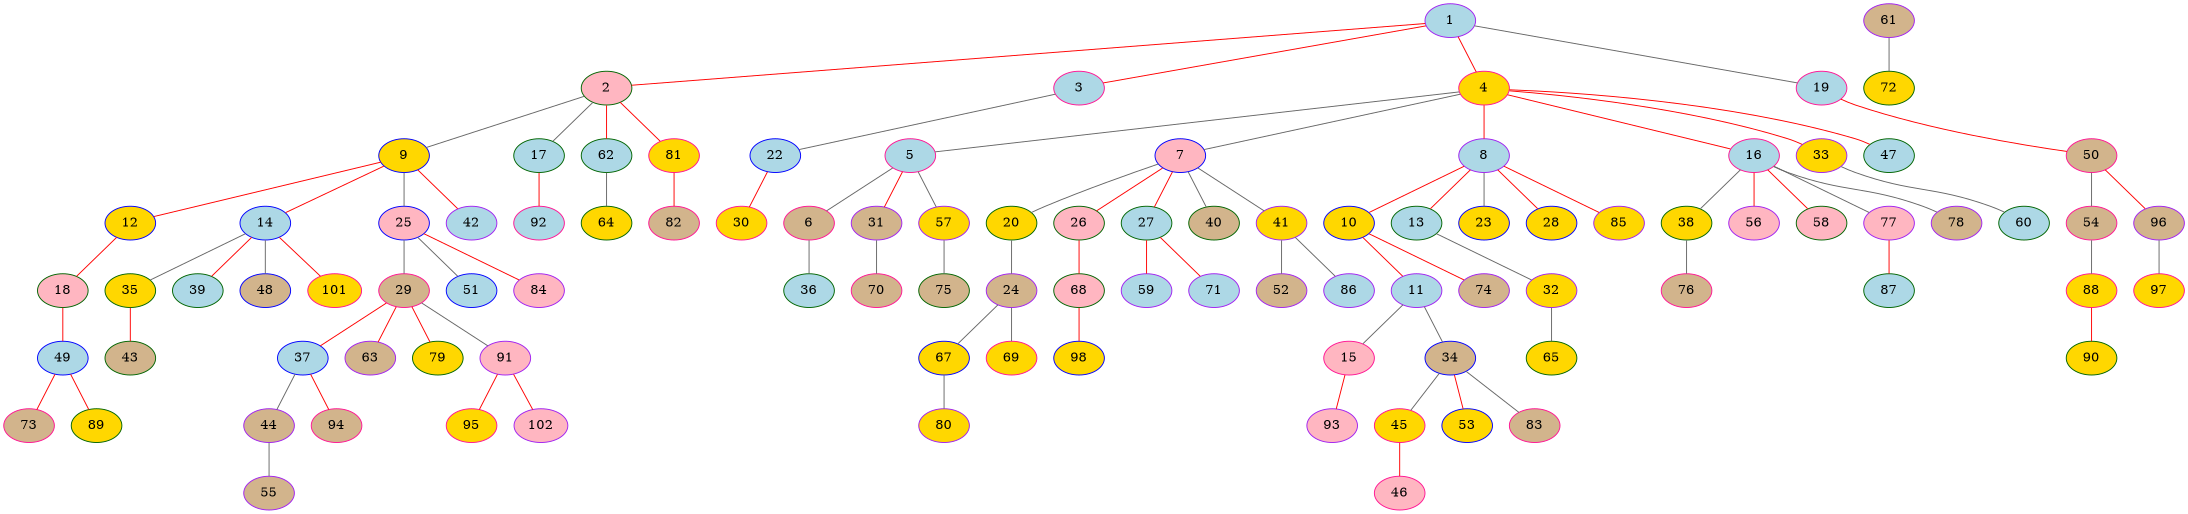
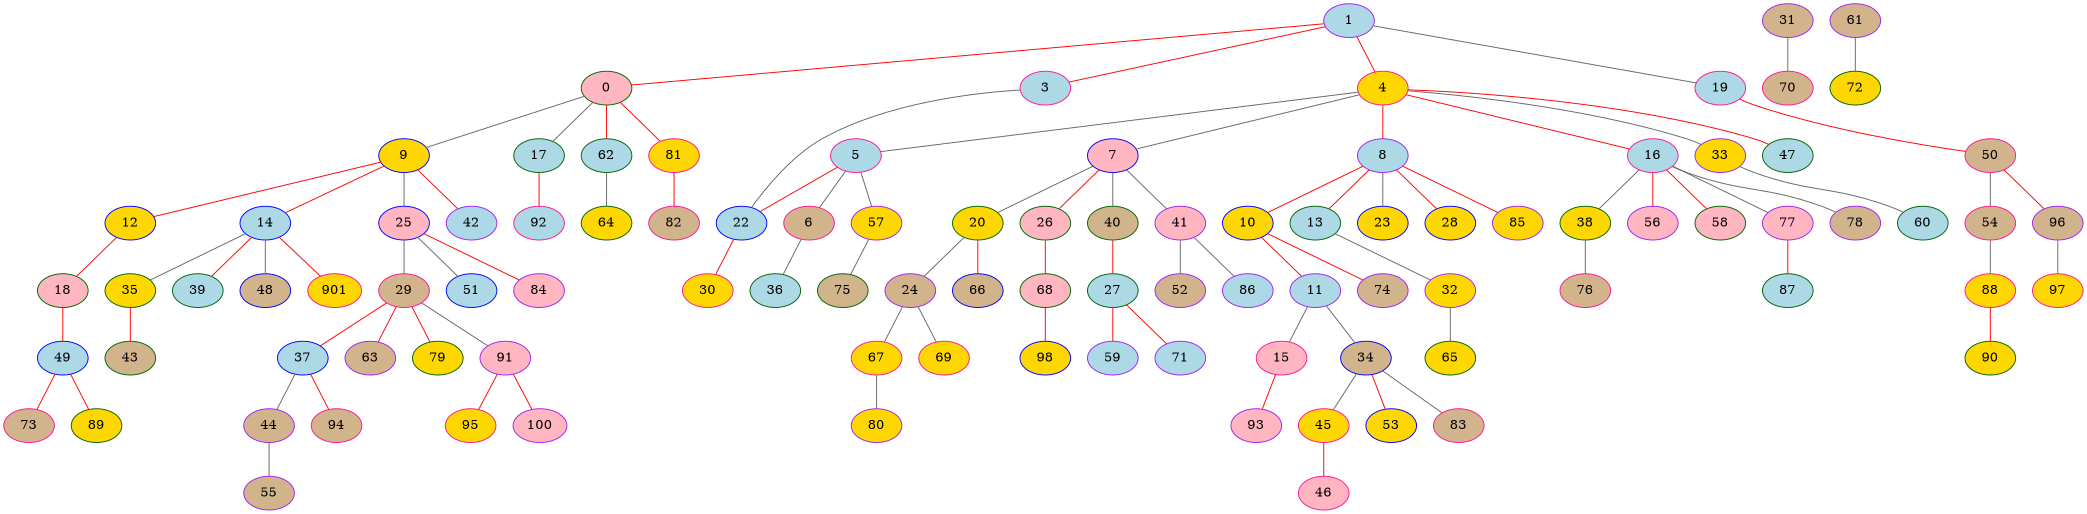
node "2": label "2" -> "0"
edge "4" -- "33": color red -> gray40
edge "5" -- "31": now "5" -- "22"
edge "7" -- "27": now "40" -- "27"
node "41": fillcolor gold -> lightpink
node "101": label "101" -> "901"
node "66": added
node "67": color blue -> deeppink
node "102": label "102" -> "100"
